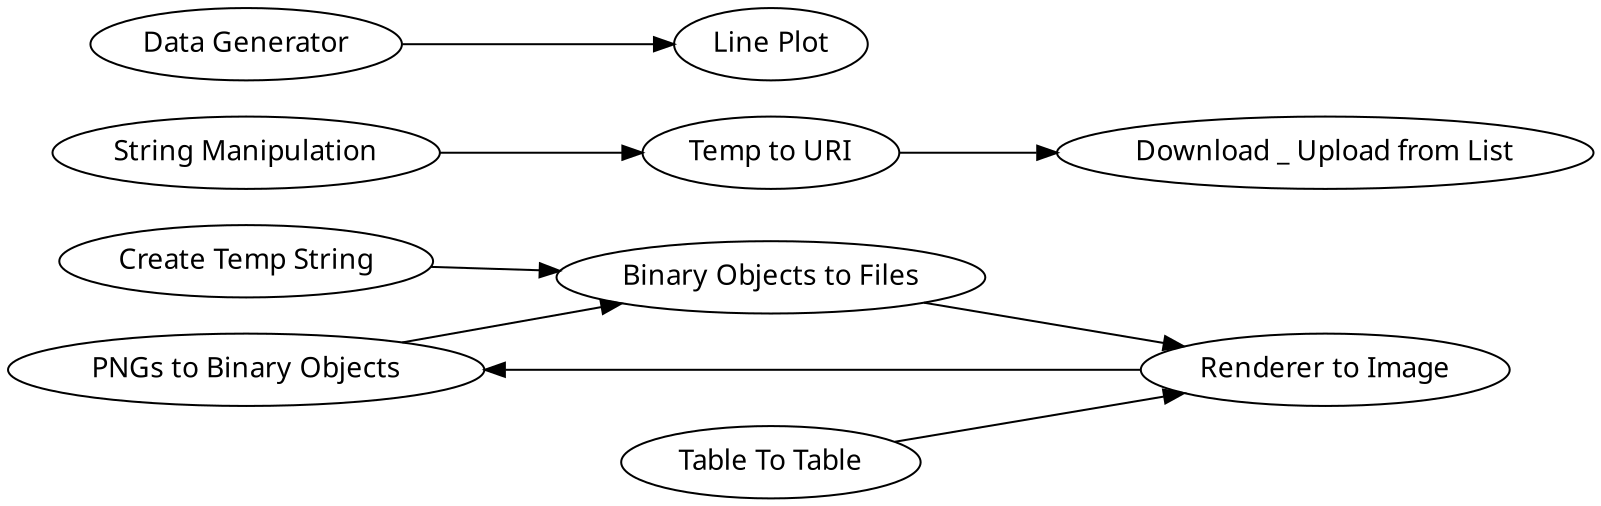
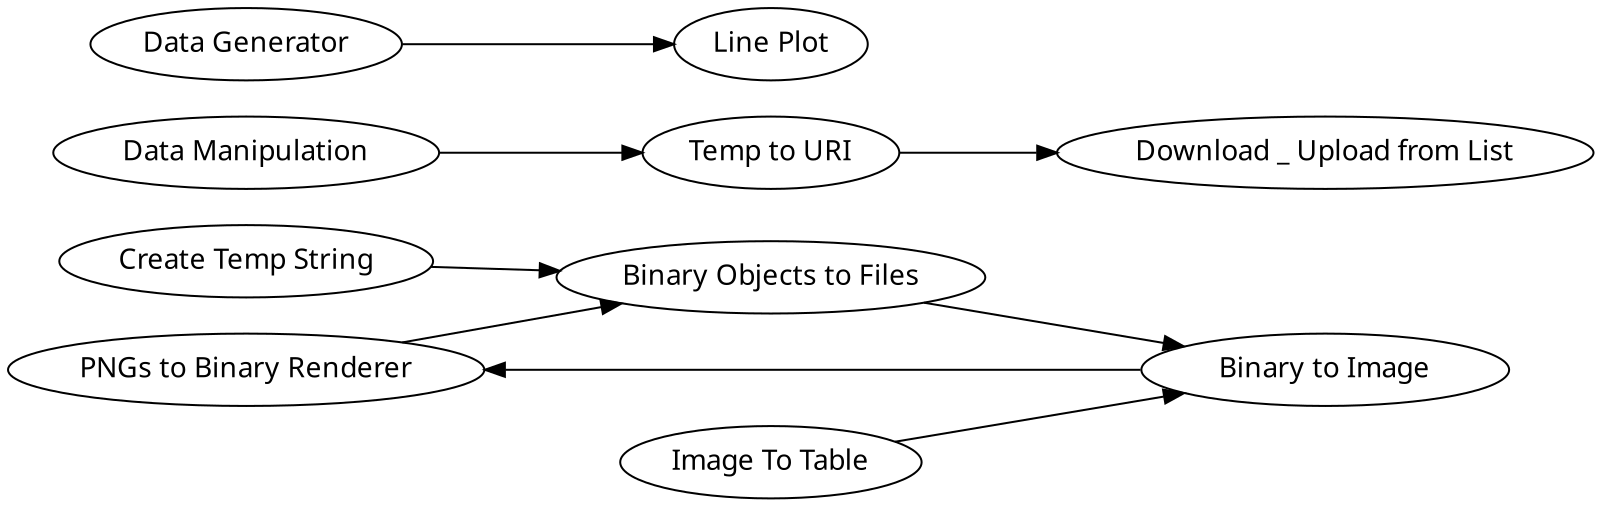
node "String Manipulation": label "String Manipulation" -> "Data Manipulation"
node "PNGs to Binary Objects": label "PNGs to Binary Objects" -> "PNGs to Binary Renderer"
node "Renderer to Image": label "Renderer to Image" -> "Binary to Image"
node "Table To Table": label "Table To Table" -> "Image To Table"
